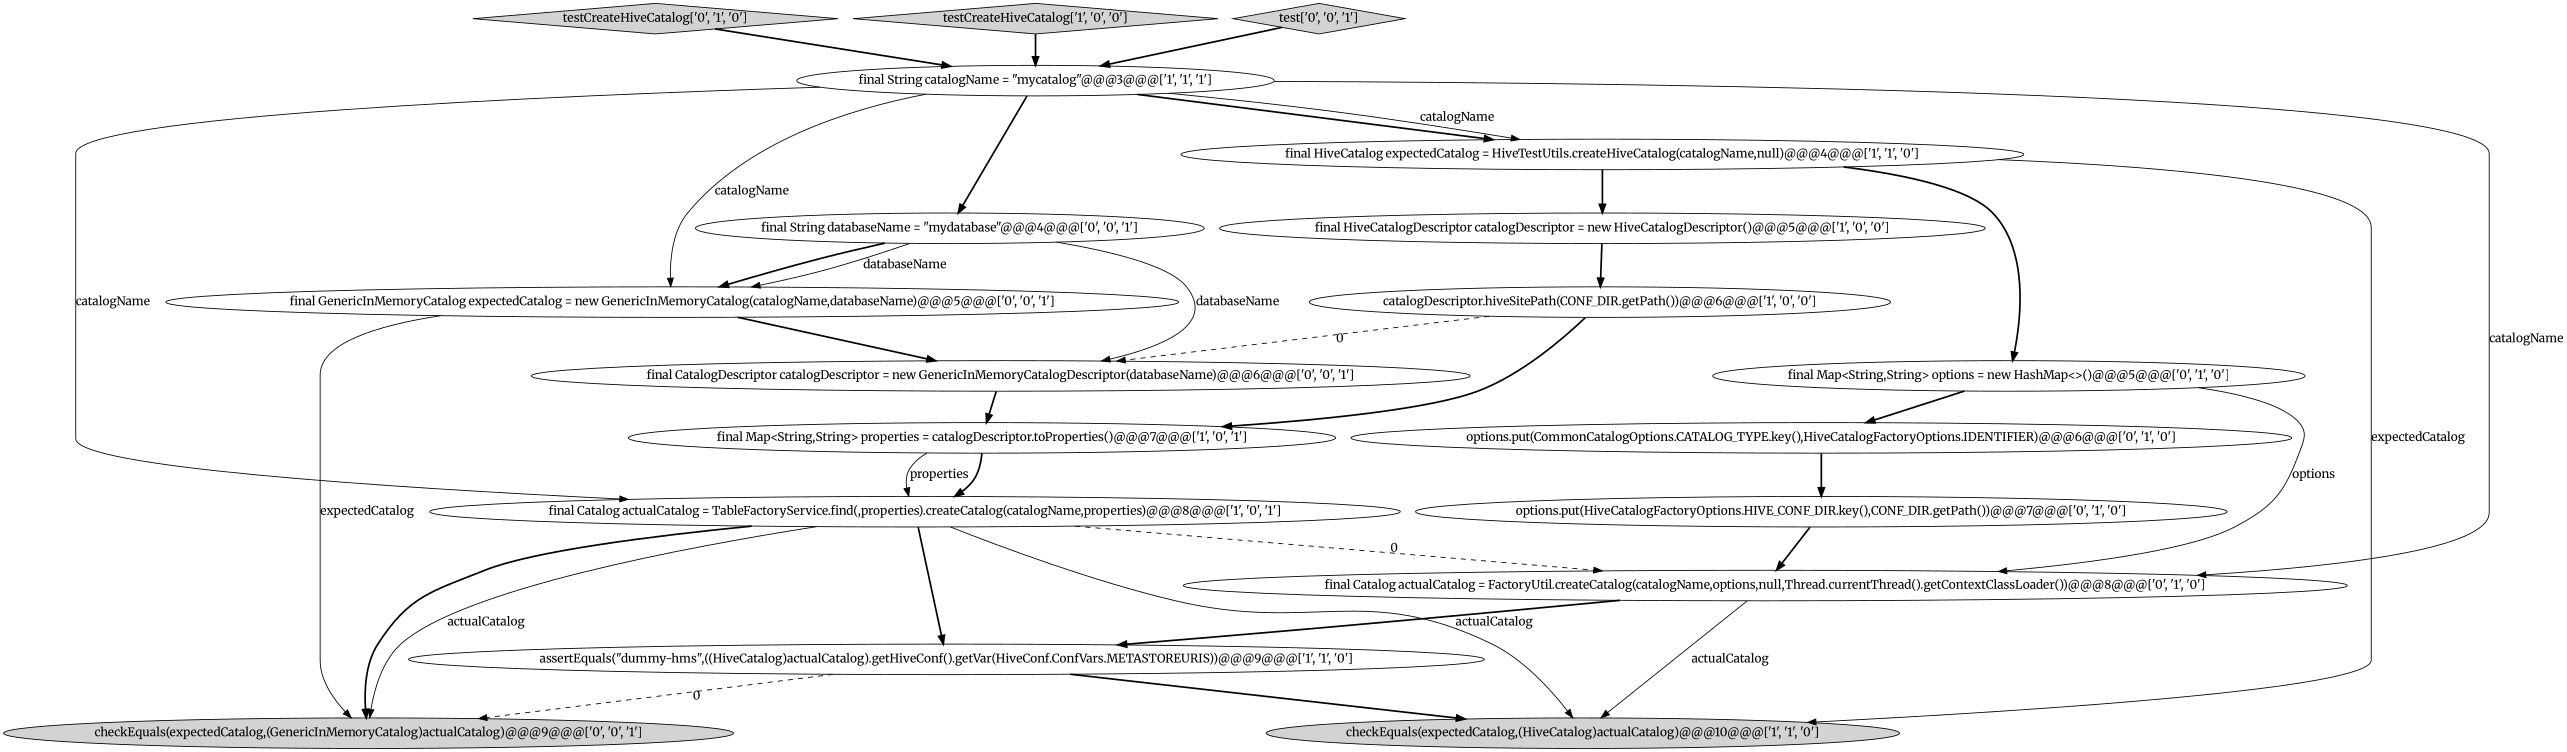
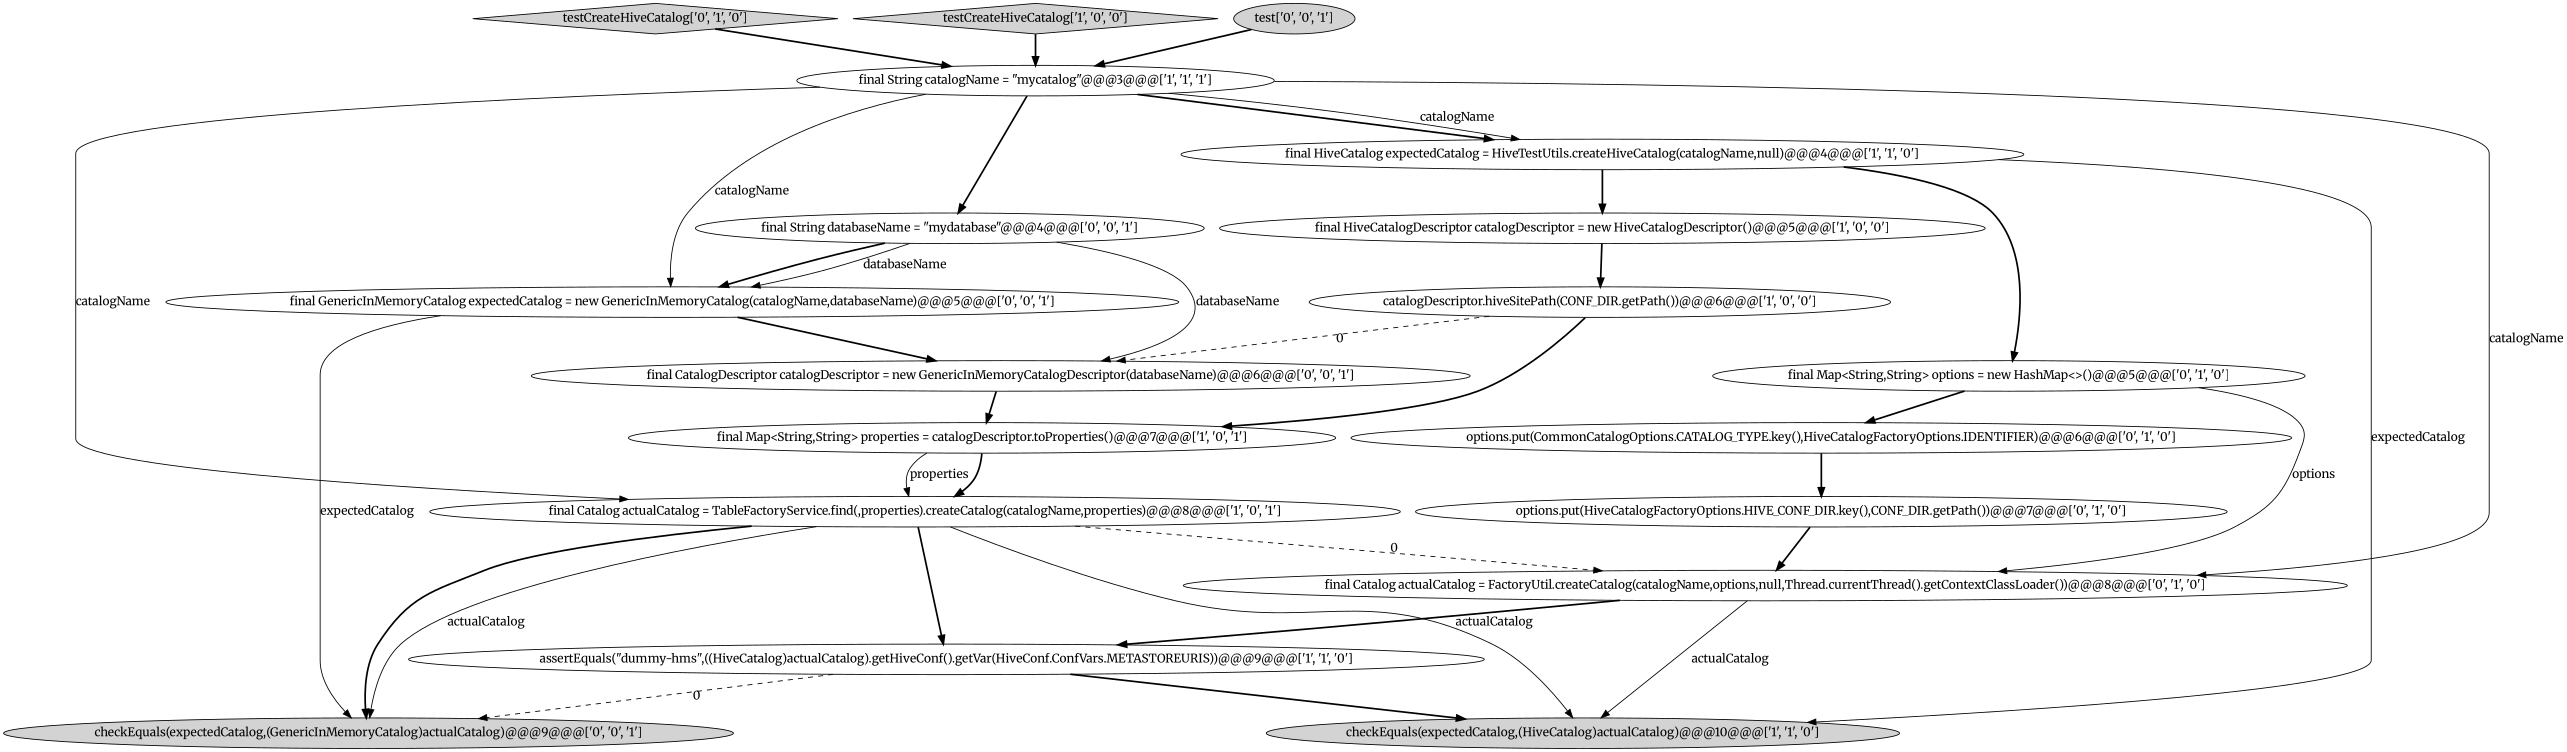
node "test['0', '0', '1']": shape diamond -> ellipse
